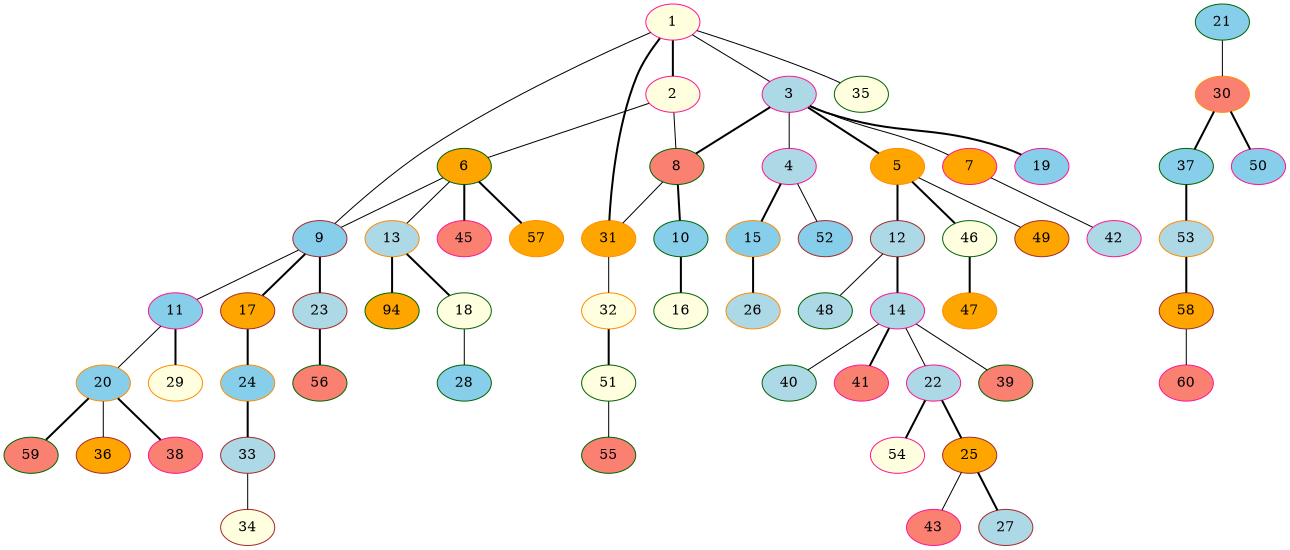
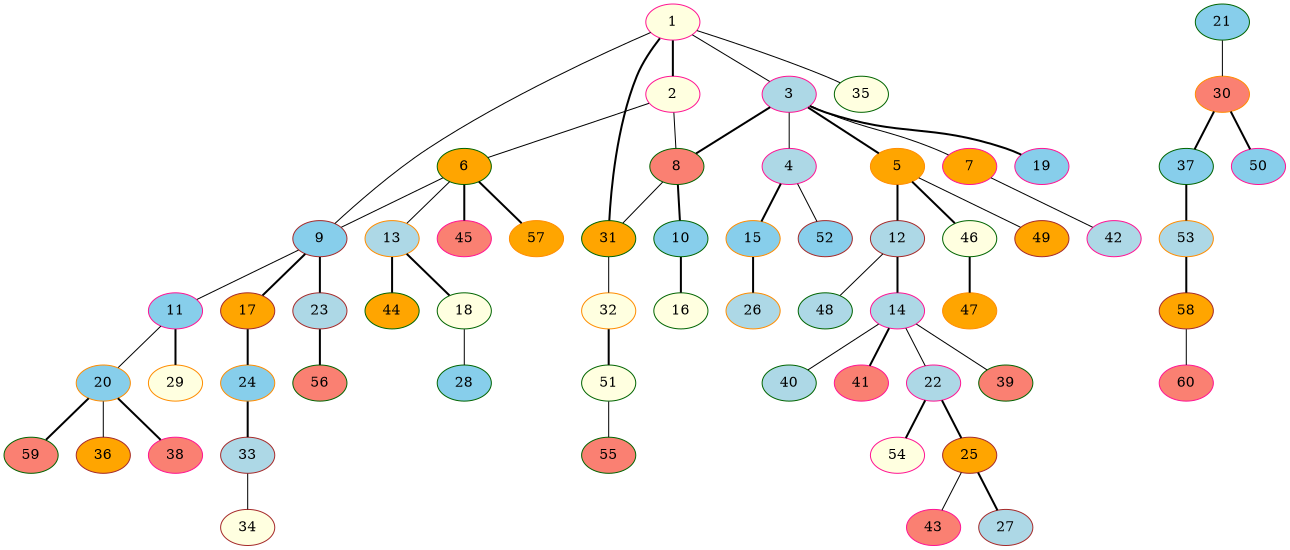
node "31": color darkorange -> darkgreen
node "94": label "94" -> "44"
